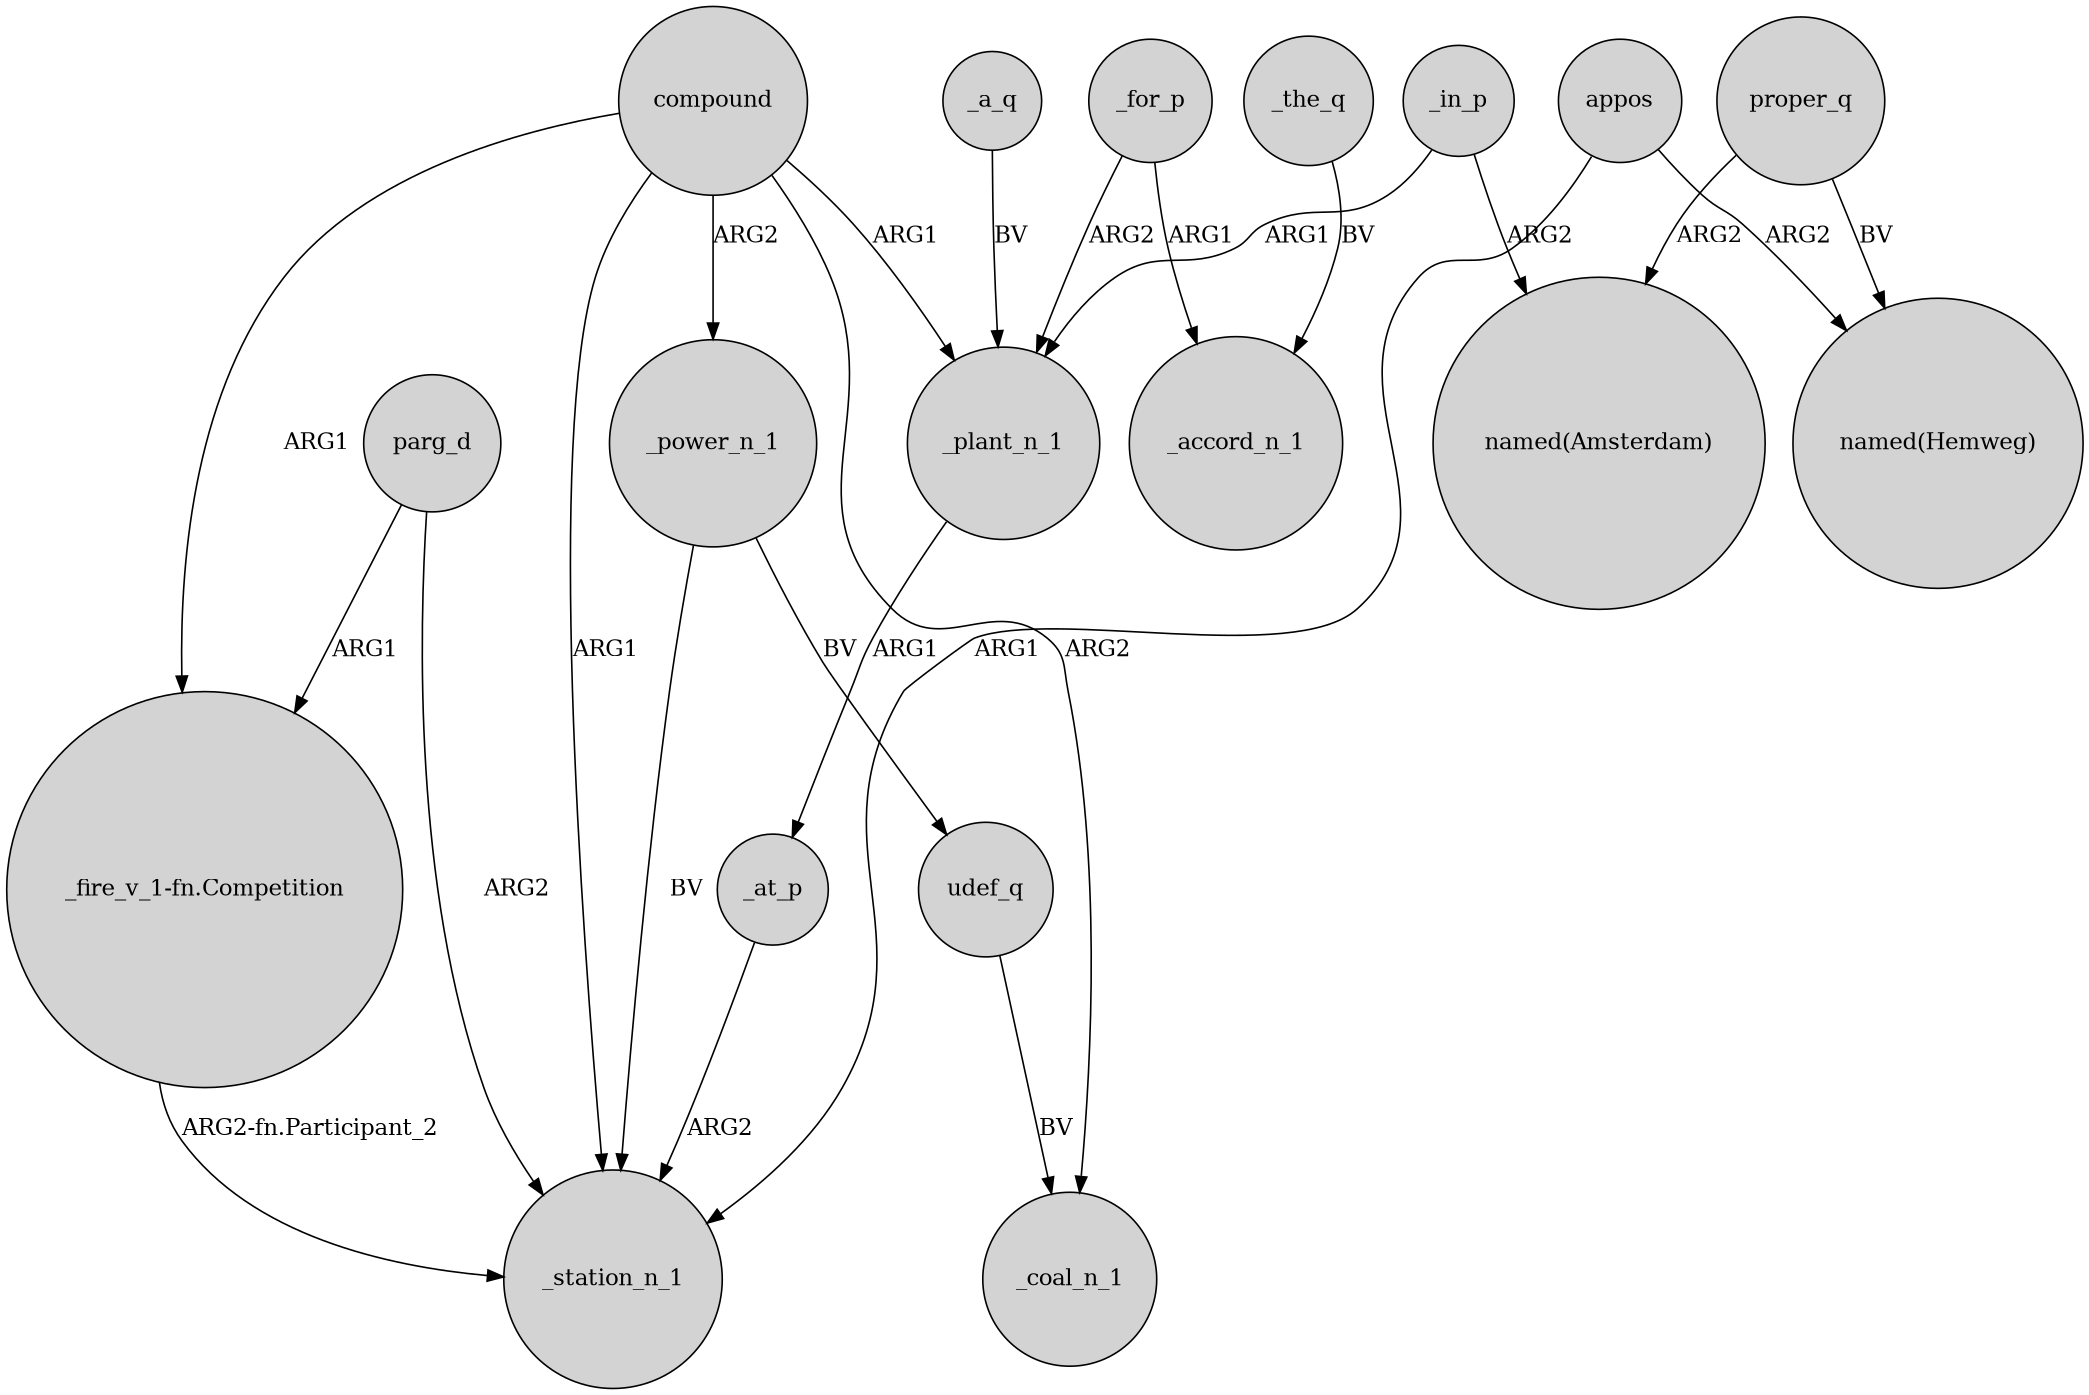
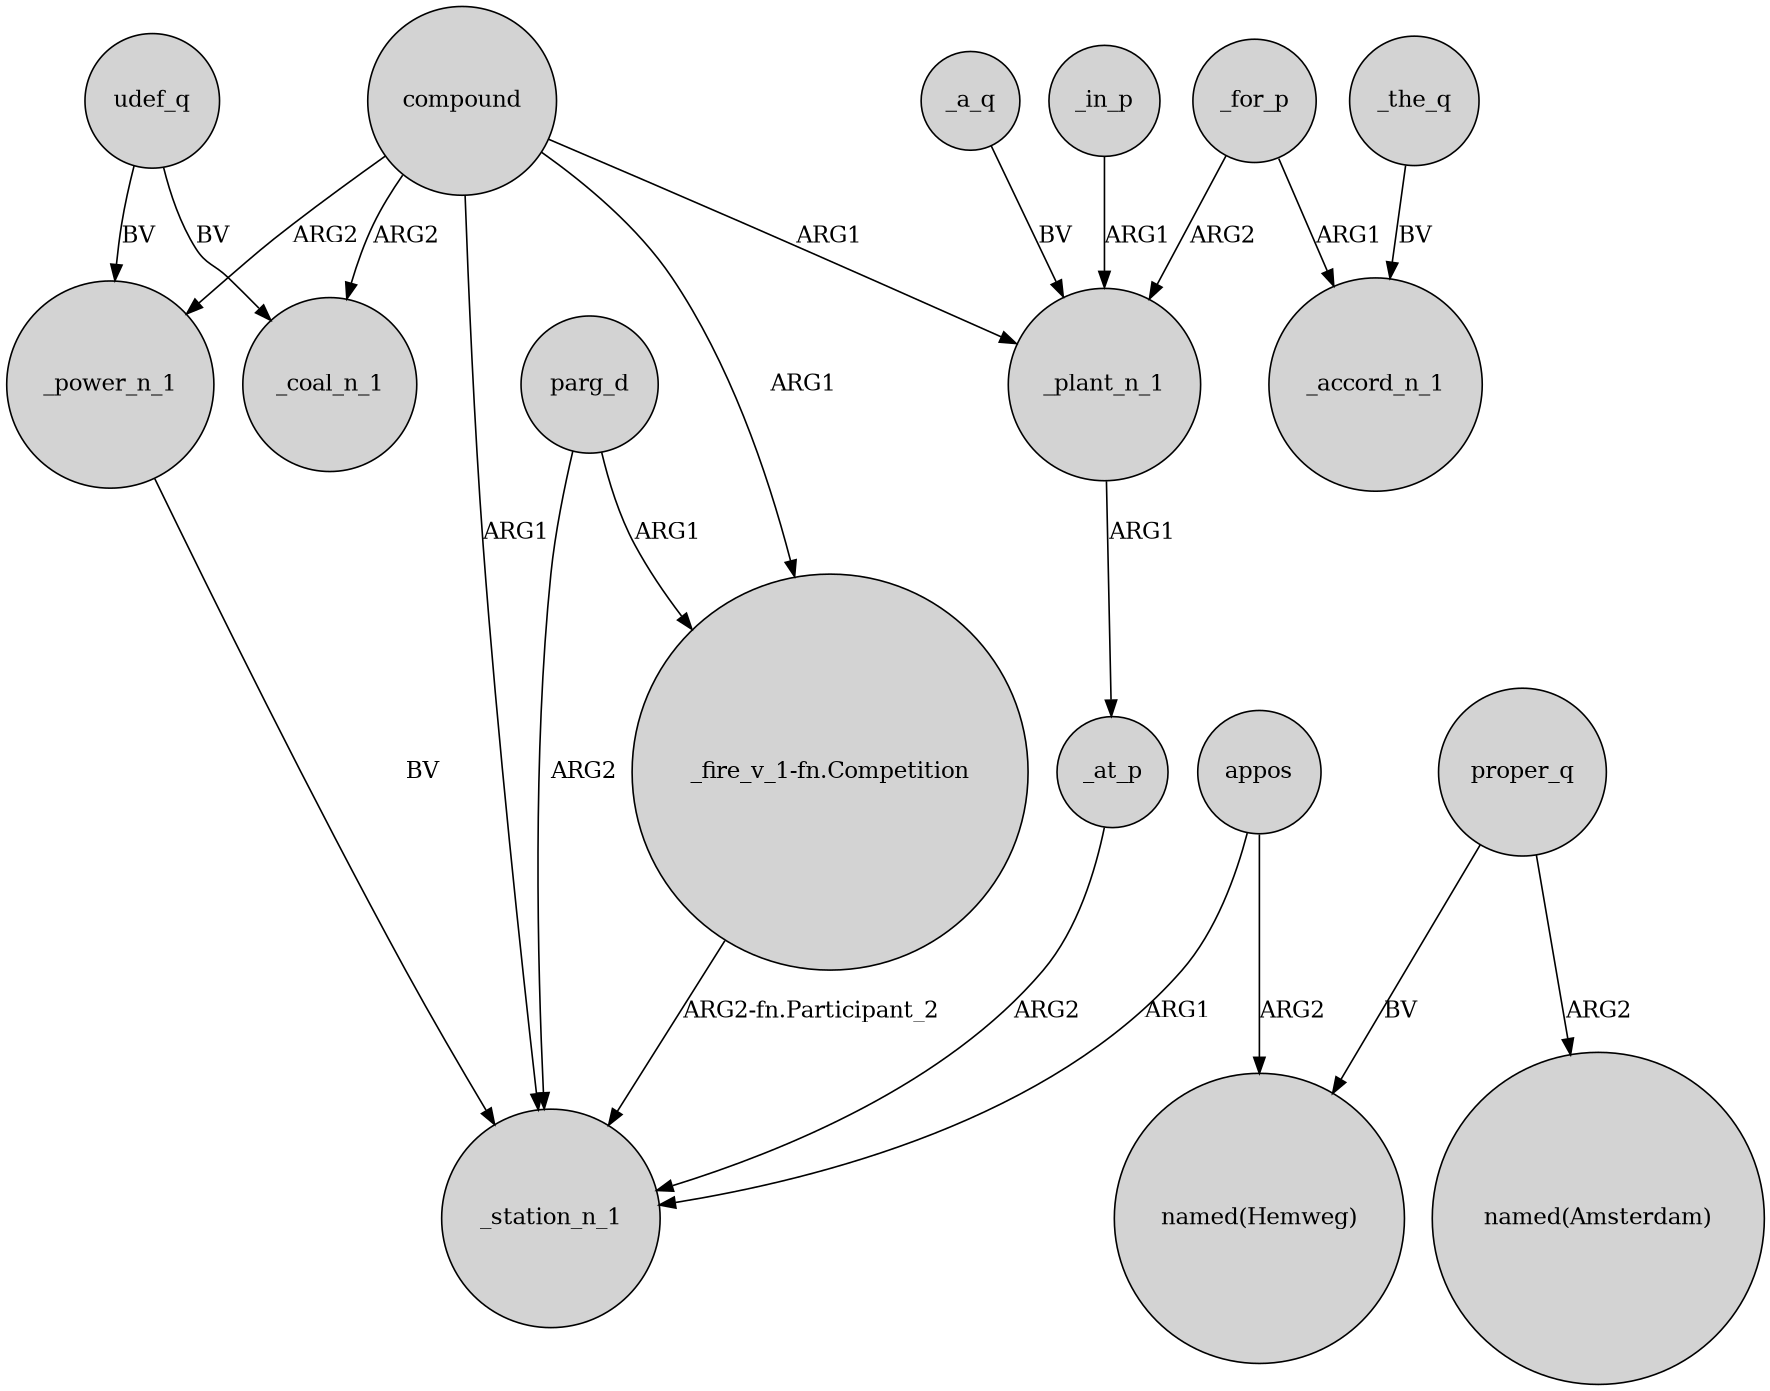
edge "_in_p" -> "named(Amsterdam)": removed, label "ARG2"
edge "_power_n_1" -> "udef_q": reversed
